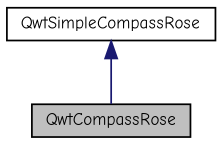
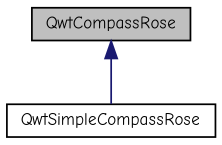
edge "QwtCompassRose" -> "QwtSimpleCompassRose": reversed
